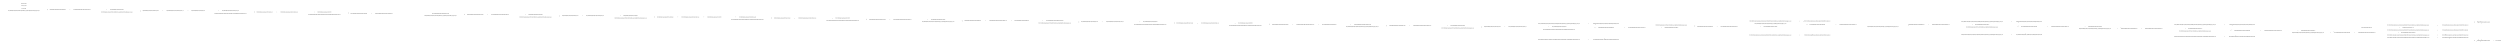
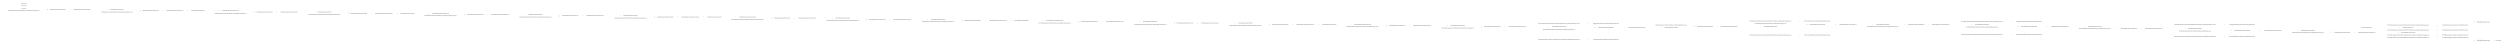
node "17 SSD_VGG/MultiOutputSequential[basenet]/ReLU[12]/RELU": added
node "79 SSD_VGG/MultiOutputSequential[extras]/ReLU[8]/RELU": added
